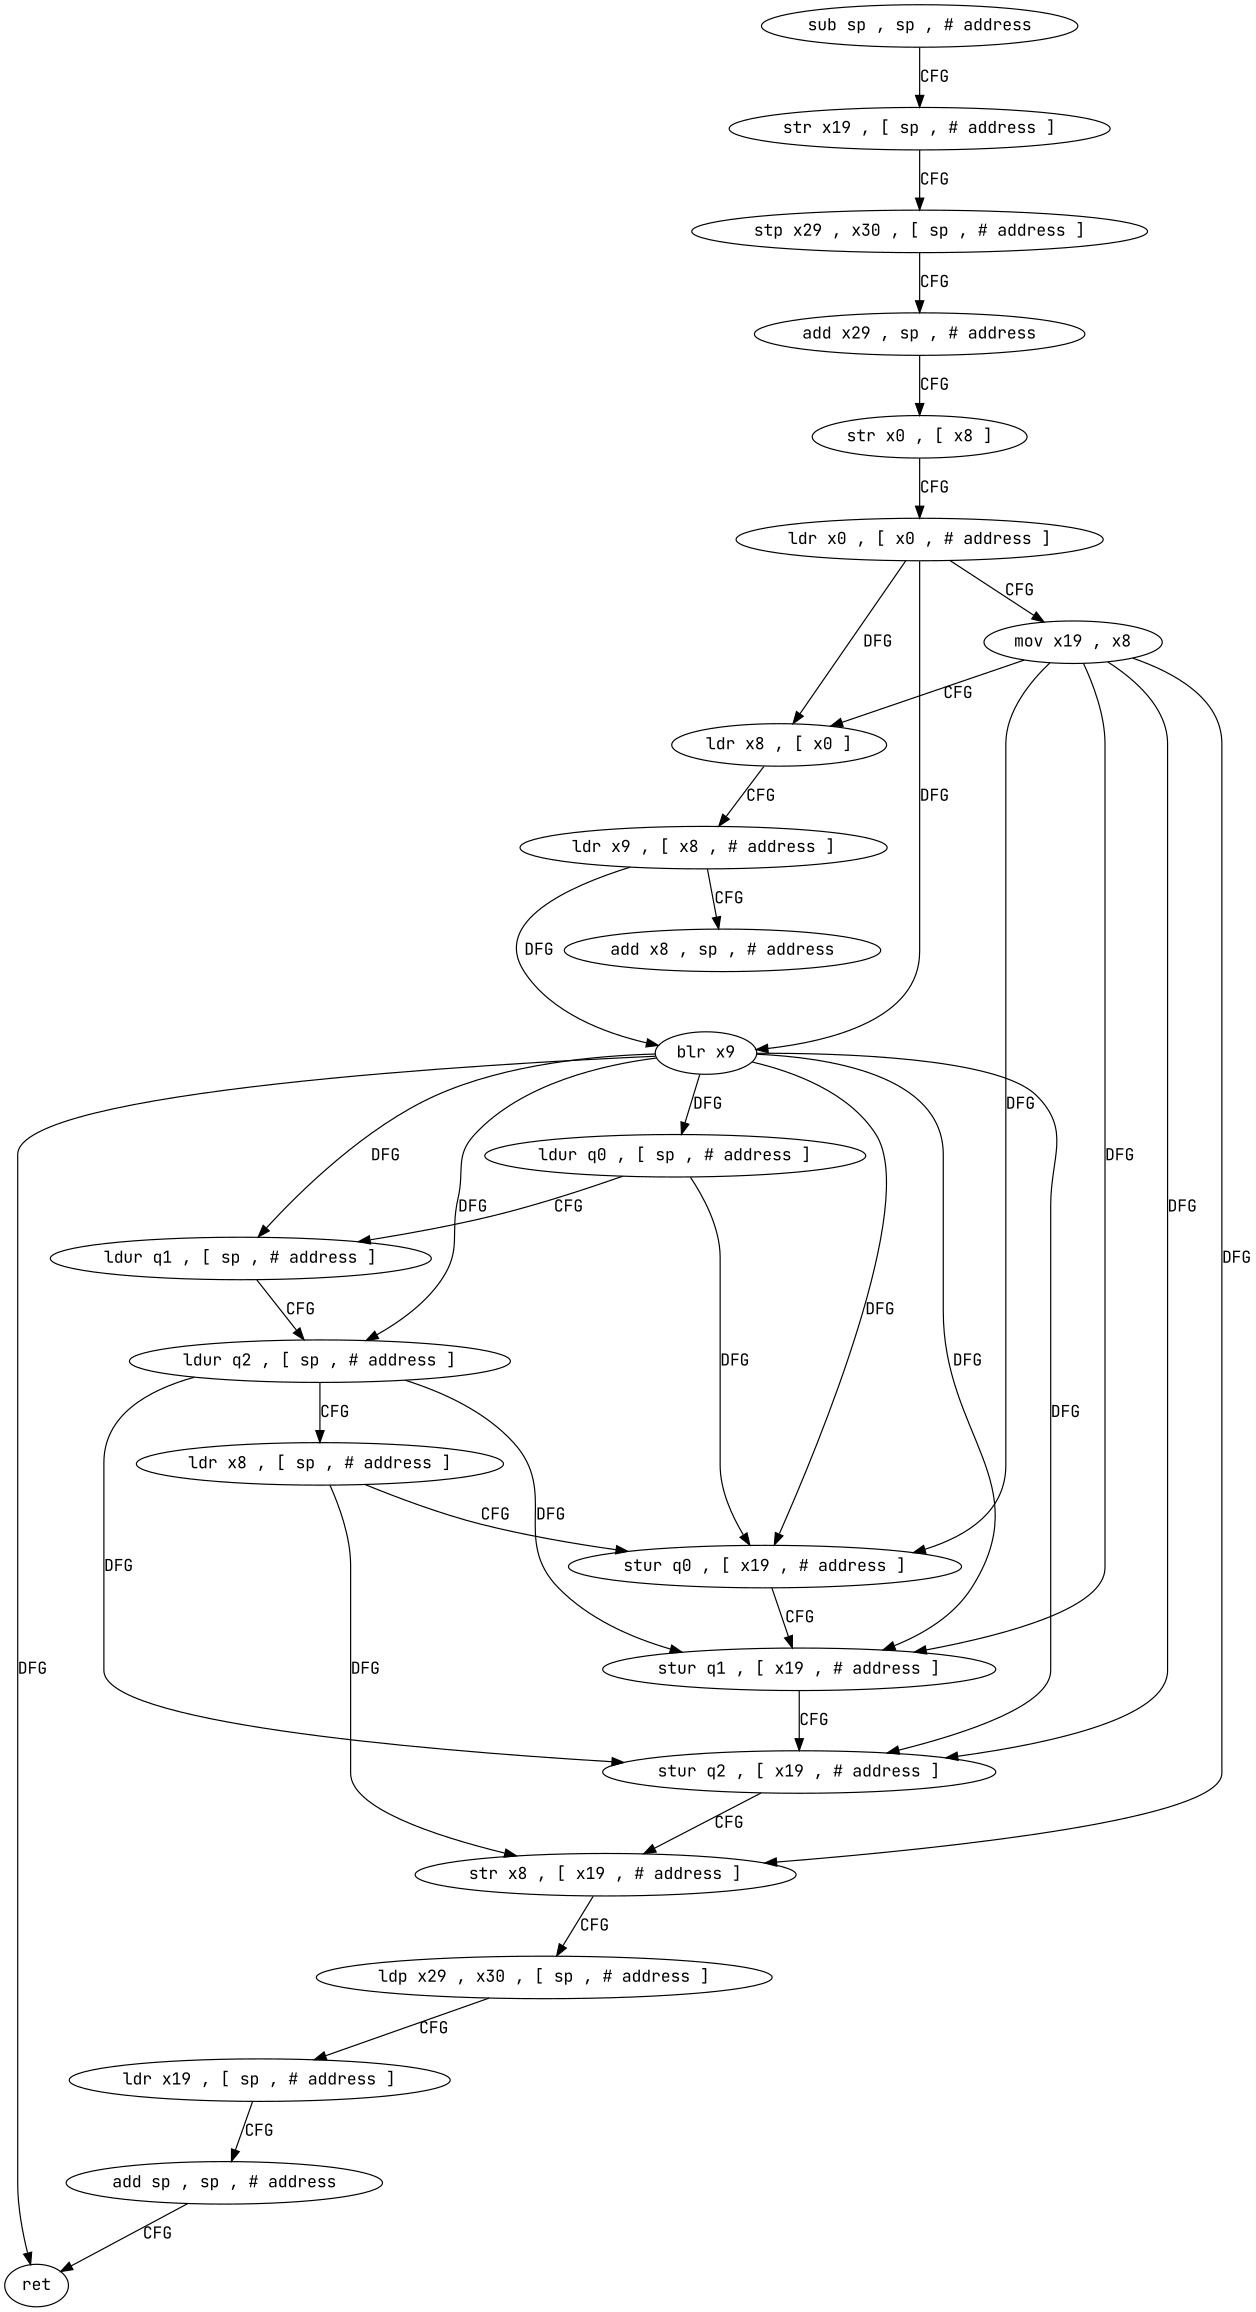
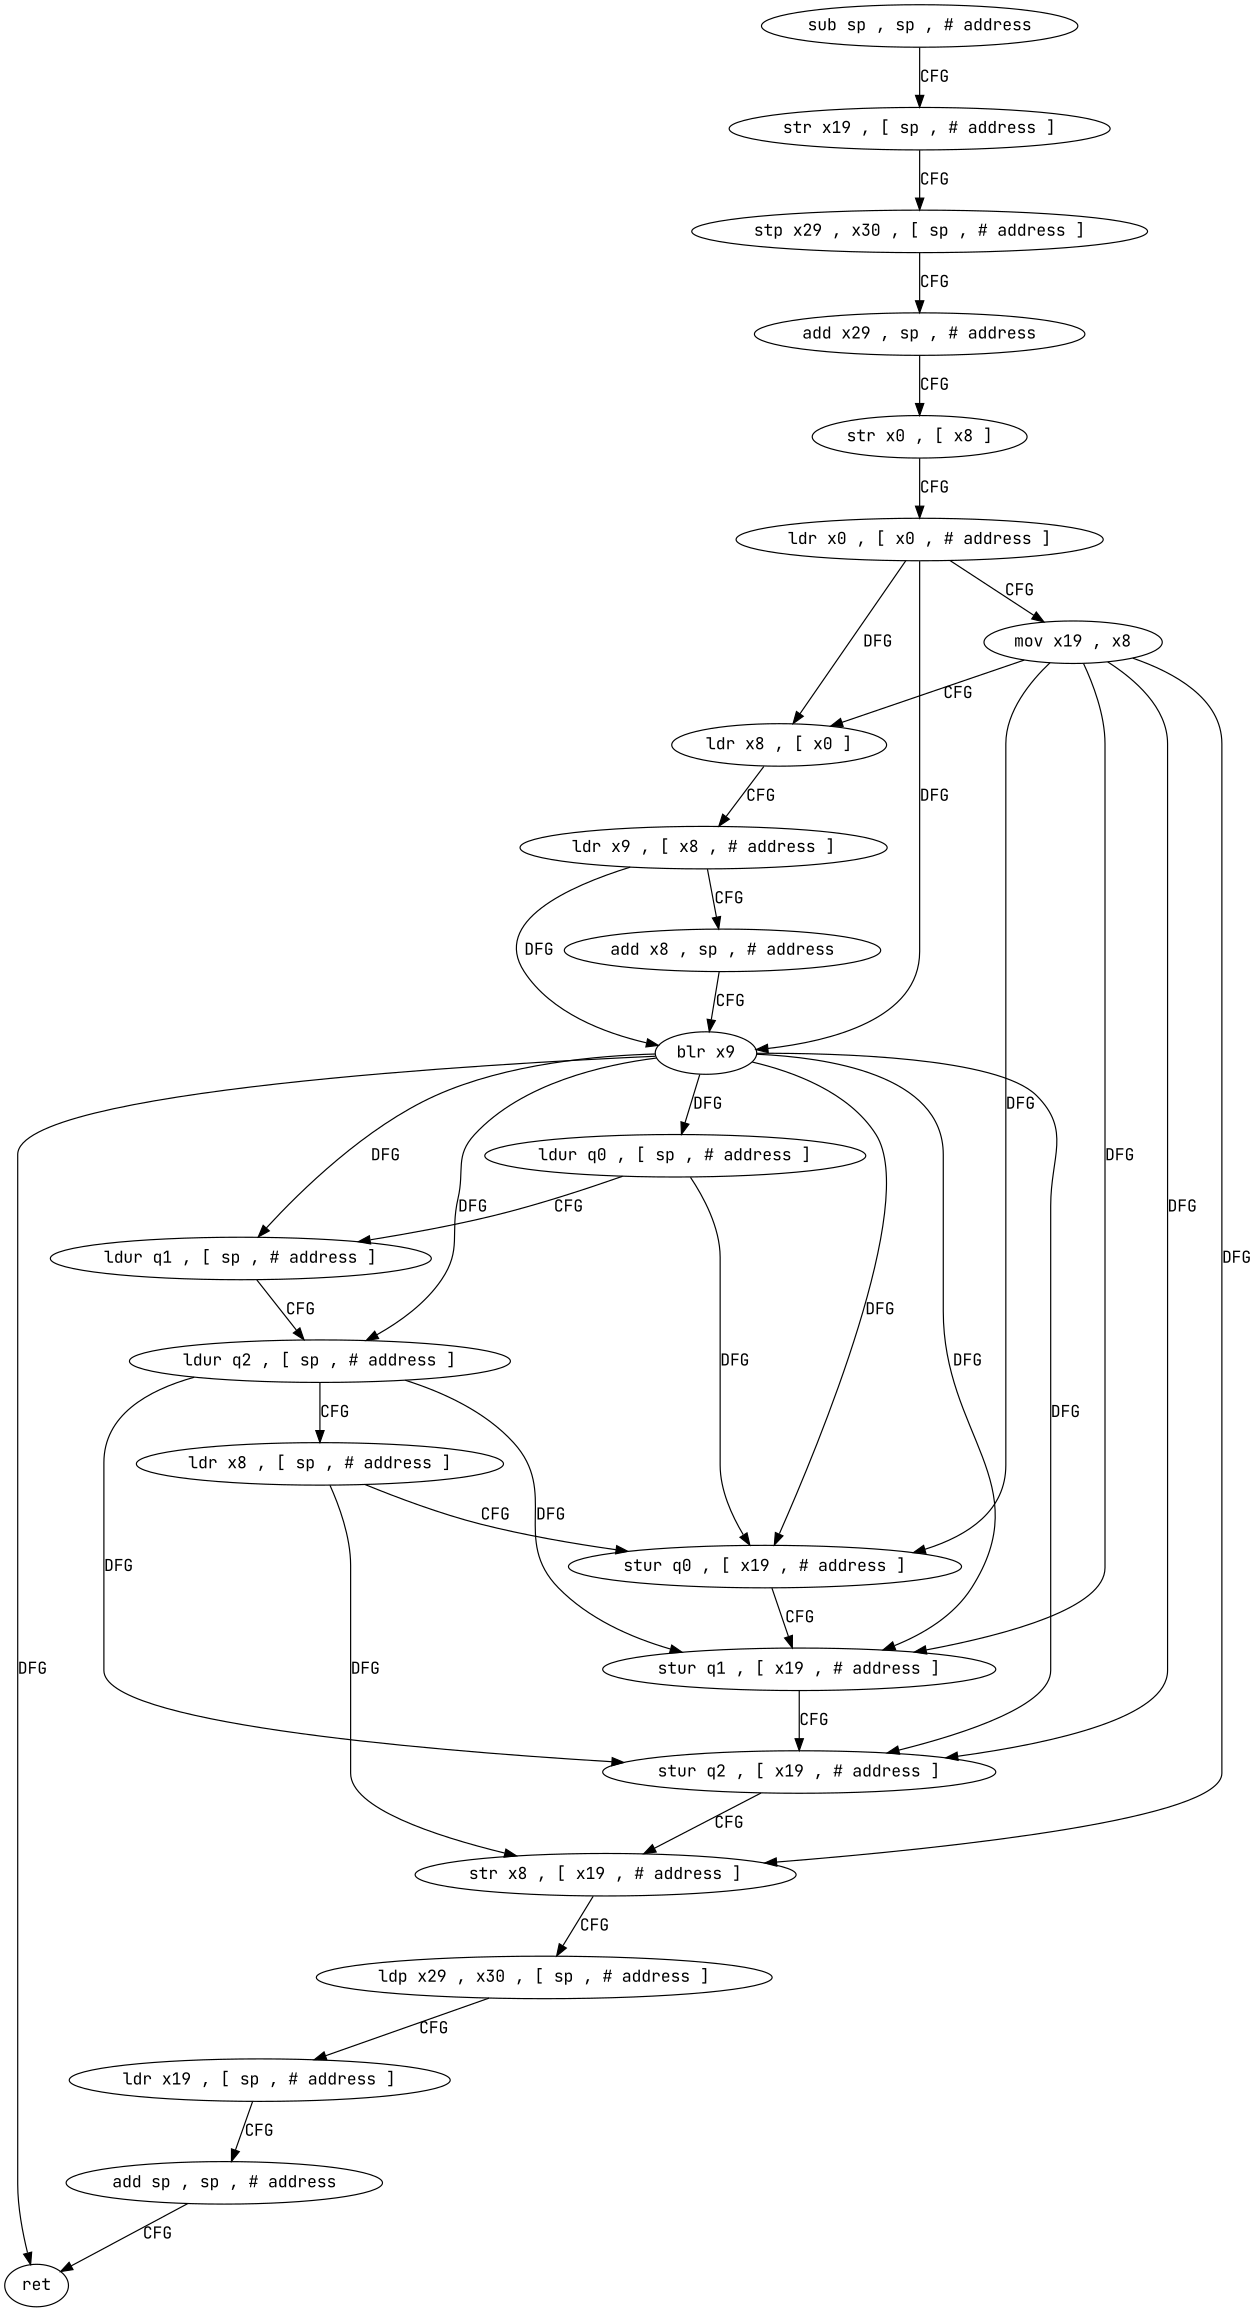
edge "add x8 , sp , # address" -> "blr x9": added, label "CFG"
